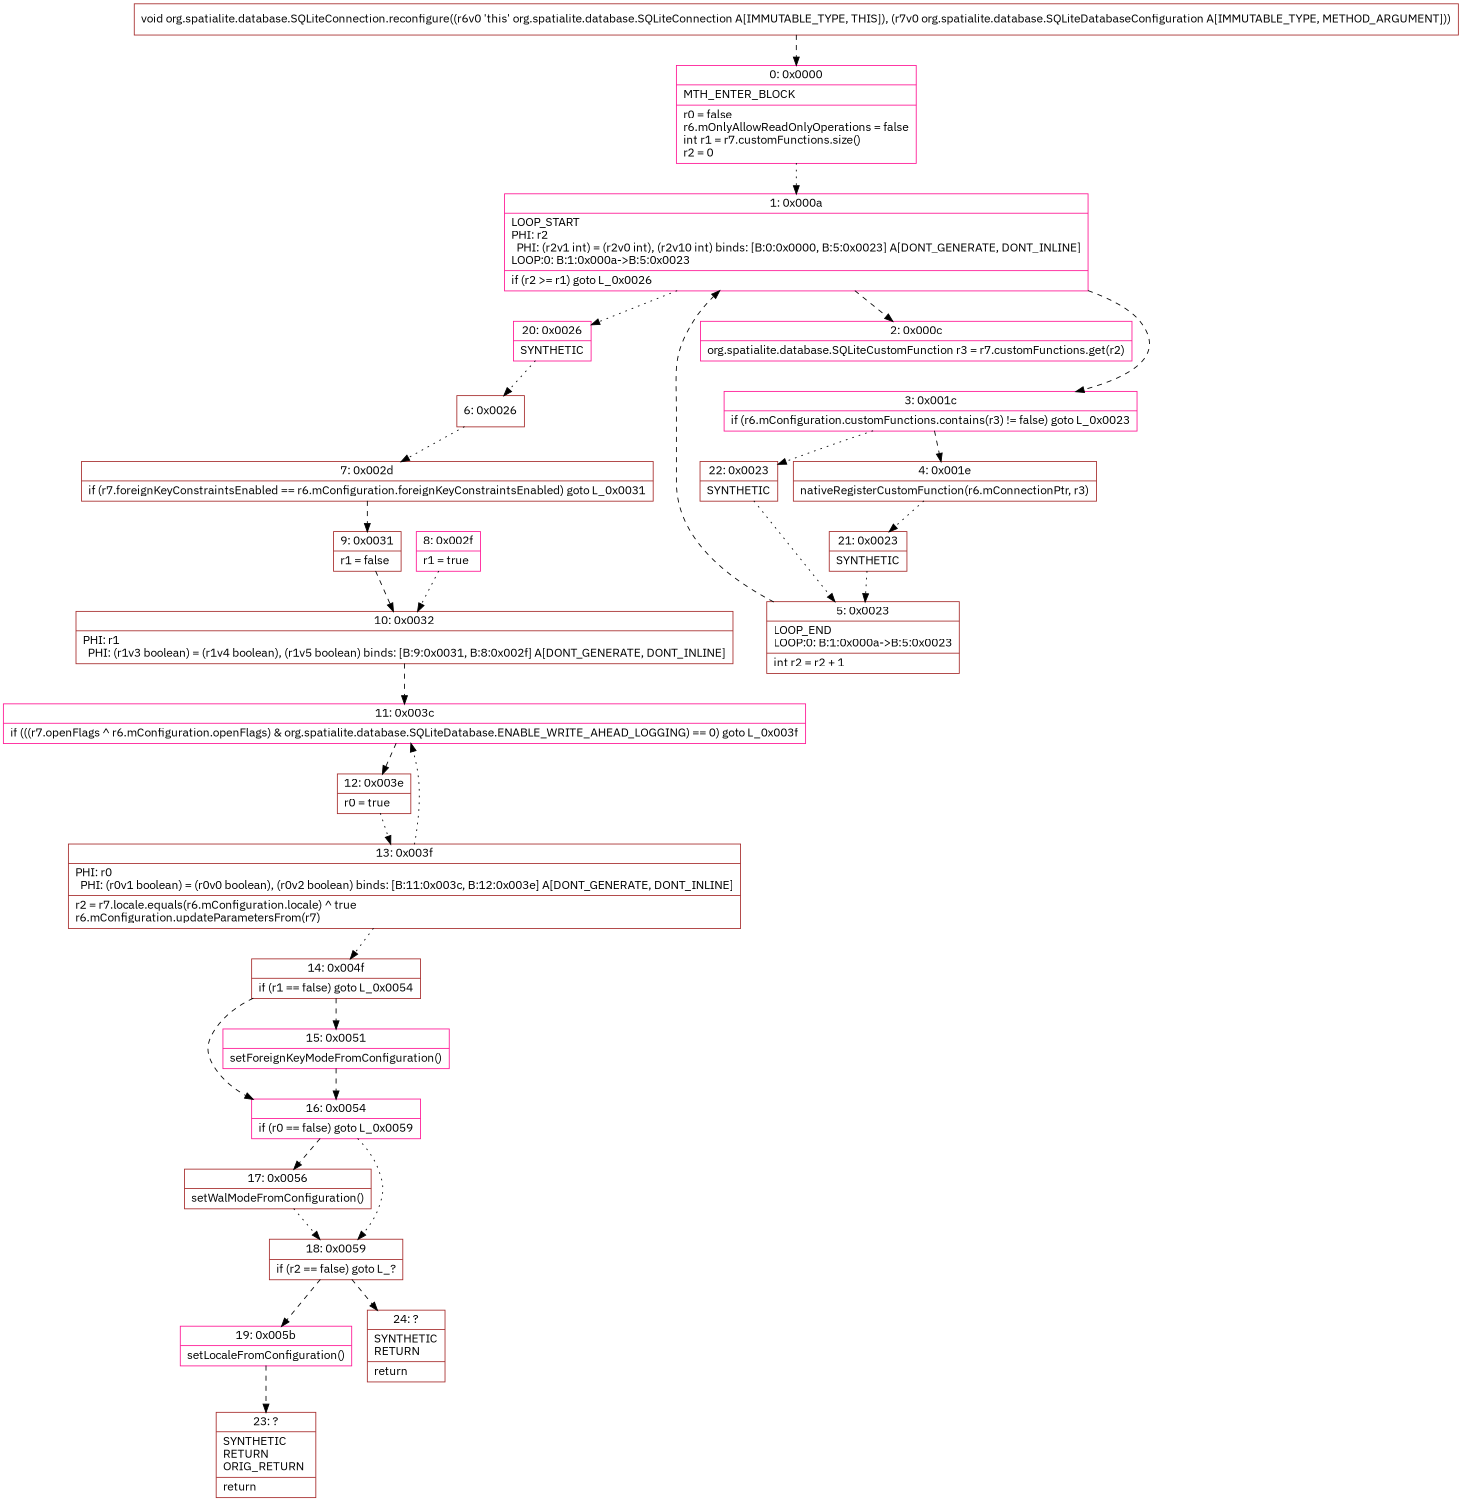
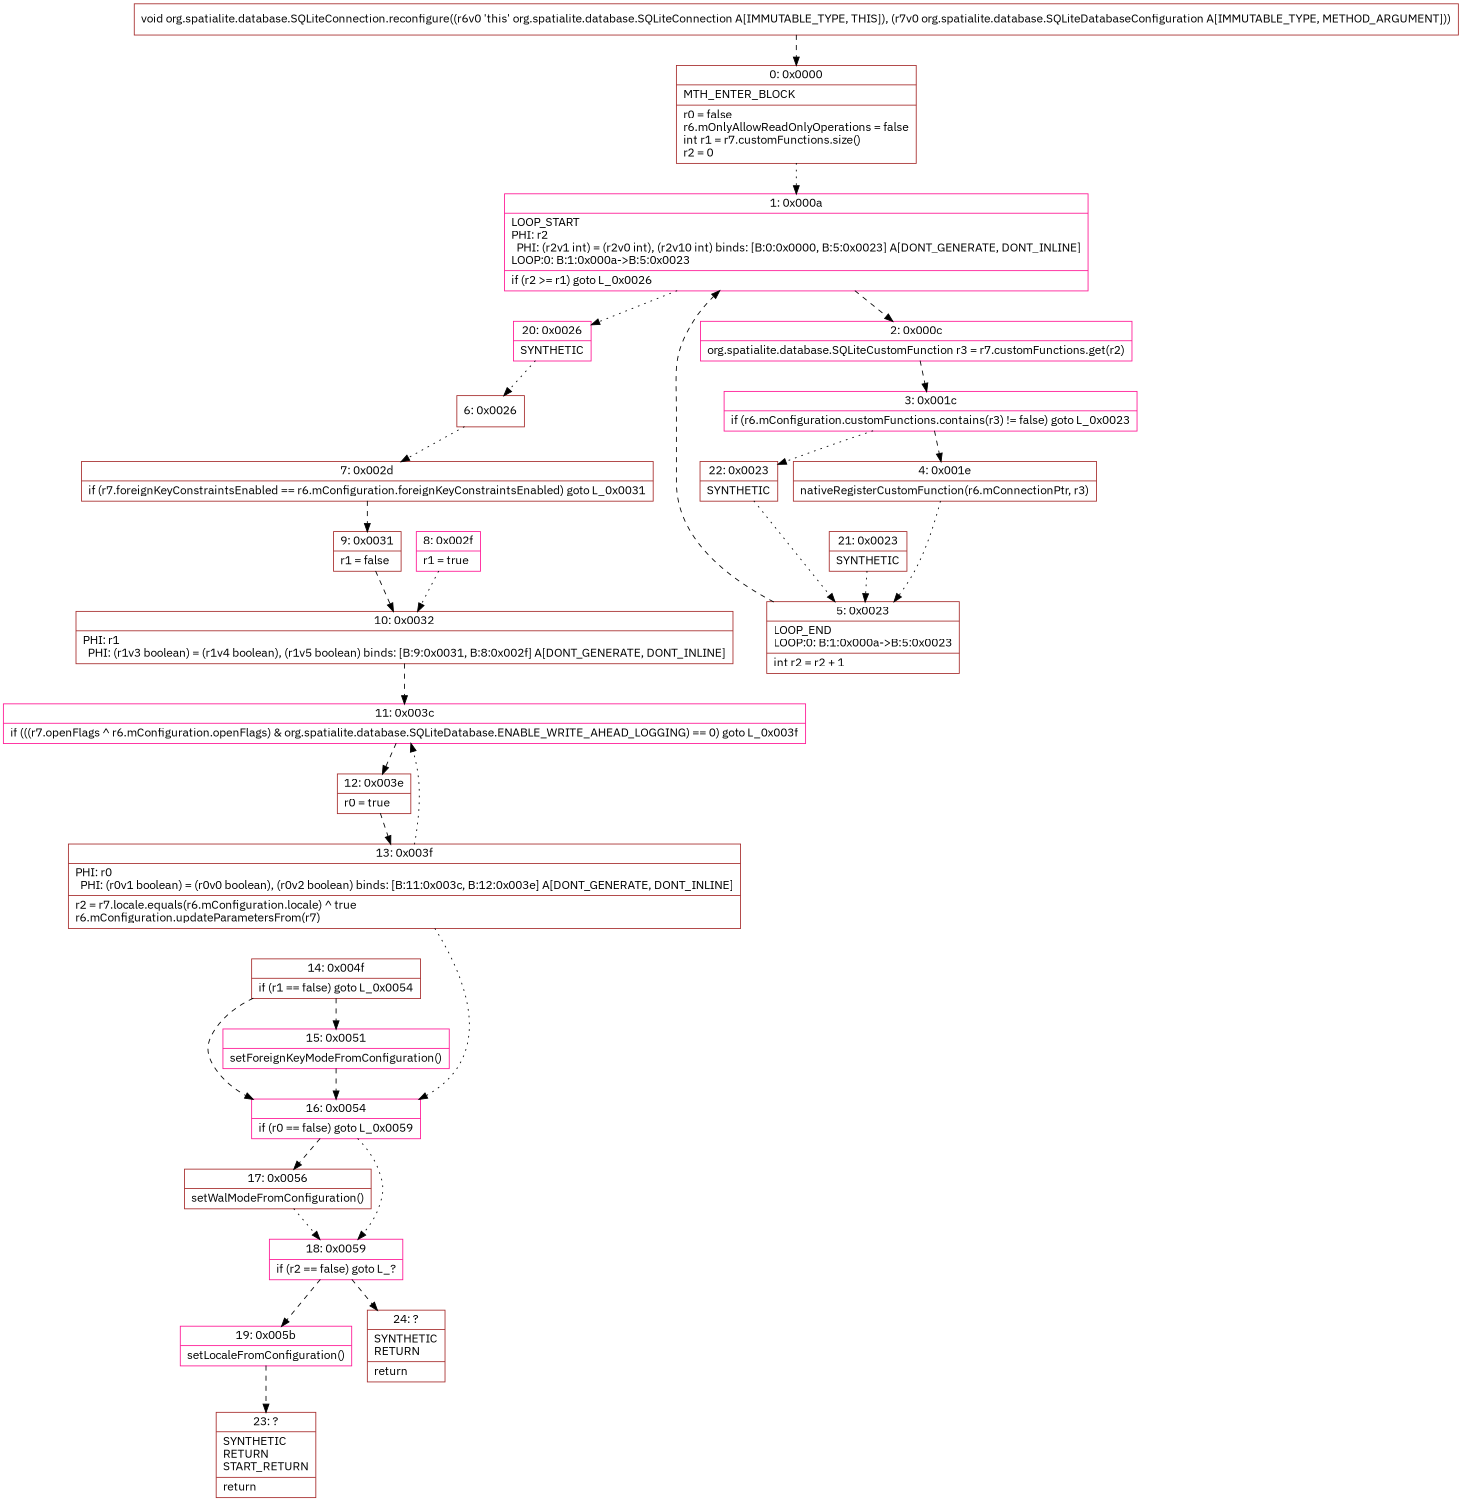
node "0: 0x0000": color deeppink -> brown
edge "1: 0x000a" -> "3: 0x001c": now "2: 0x000c" -> "3: 0x001c"
edge "4: 0x001e" -> "21: 0x0023": now "4: 0x001e" -> "5: 0x0023"
edge "12: 0x003e" -> "13: 0x003f": style dotted -> dashed
edge "13: 0x003f" -> "14: 0x004f": now "13: 0x003f" -> "16: 0x0054"
node "18: 0x0059": color brown -> deeppink
node "23: ?": text "ORIG_RETURN" -> "START_RETURN"
